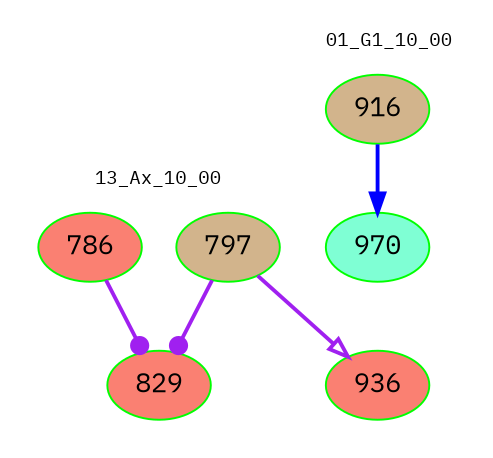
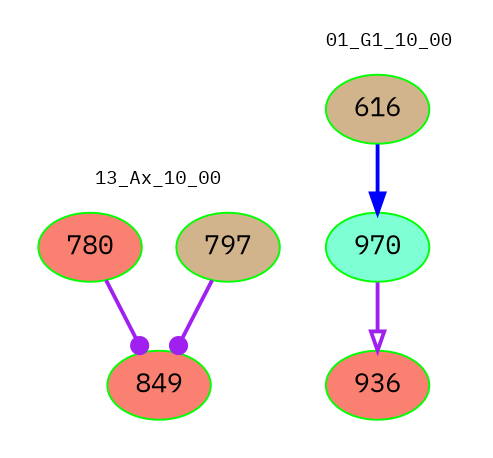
node "916": label "916" -> "616"
node "786": label "786" -> "780"
edge "797" -> "936": now "970" -> "936"
node "829": label "829" -> "849"
